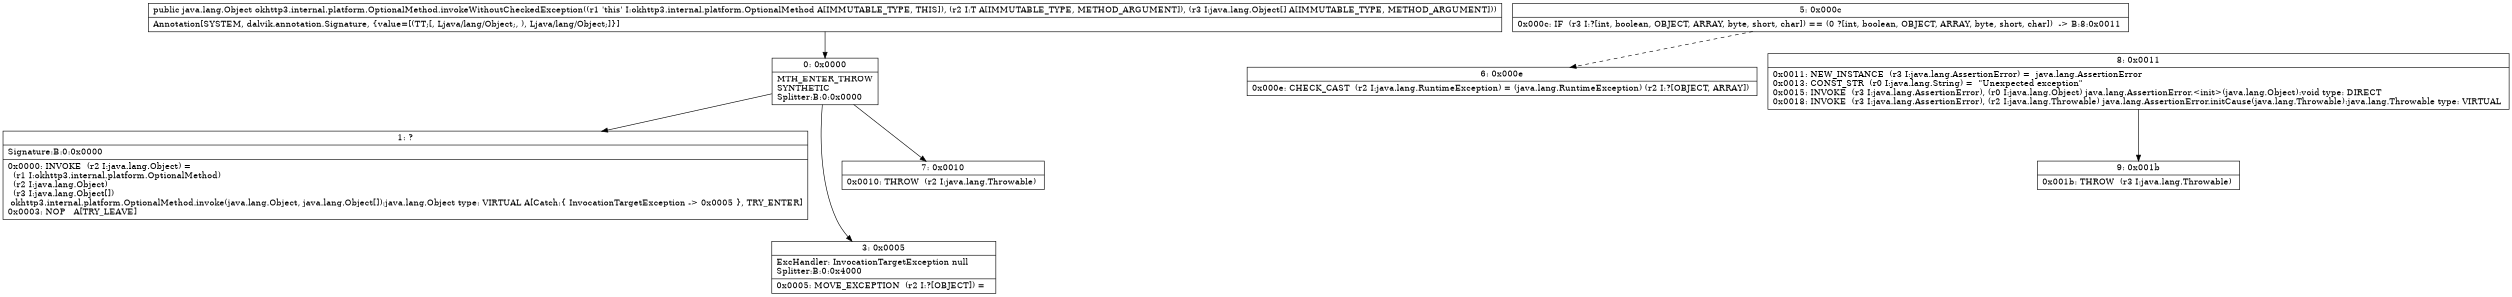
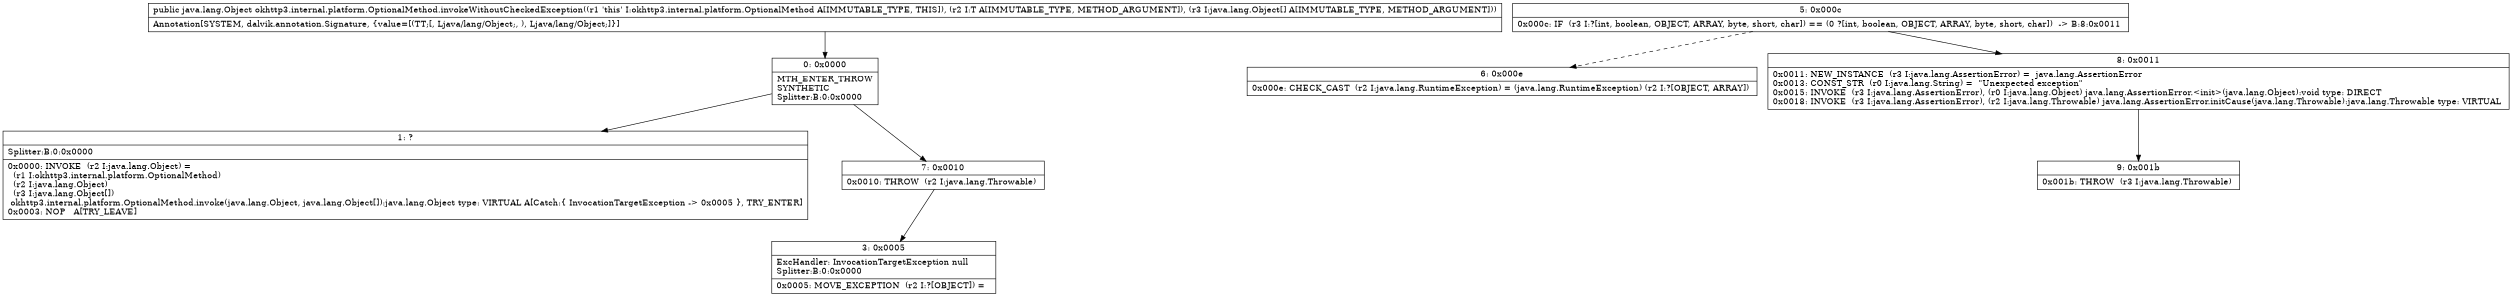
edge "5: 0x000c" -> "8: 0x0011": added
node "1: ?": text "Signature:B:0:0x0000" -> "Splitter:B:0:0x0000"
edge "0: 0x0000" -> "3: 0x0005": now "7: 0x0010" -> "3: 0x0005"
node "3: 0x0005": text "Splitter:B:0:0x4000" -> "Splitter:B:0:0x0000"
